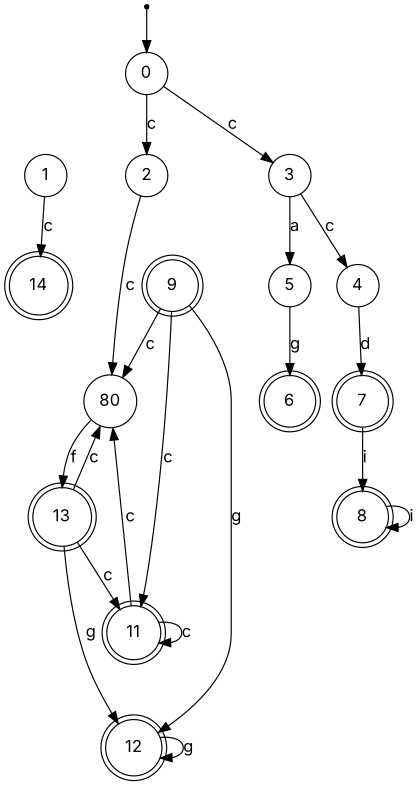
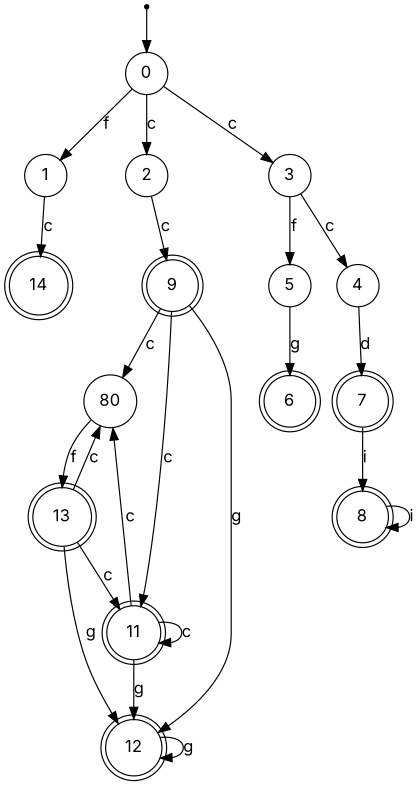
edge "0" -> "1": added, label "f"
edge "3" -> "5": label "a" -> "f"
edge "2" -> "80": now "2" -> "9"
edge "11" -> "12": added, label "g"
